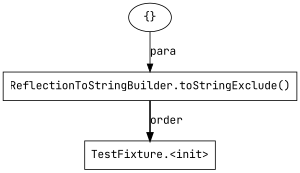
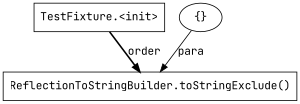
edge "ReflectionToStringBuilder.toStringExclude()" -> "TestFixture.<init>": reversed
